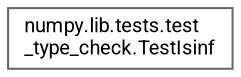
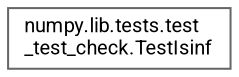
node "numpy.lib.tests.test _type_check.TestIsinf": label "numpy.lib.tests.test _type_check.TestIsinf" -> "numpy.lib.tests.test _test_check.TestIsinf"
